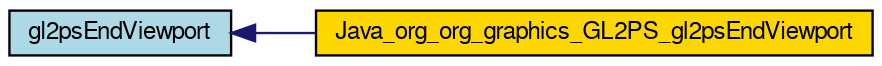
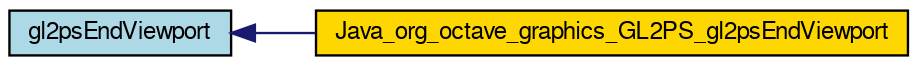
node "Java_org_org_graphics_GL2PS_gl2psEndViewport": label "Java_org_org_graphics_GL2PS_gl2psEndViewport" -> "Java_org_octave_graphics_GL2PS_gl2psEndViewport"
